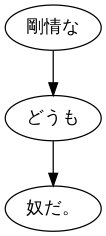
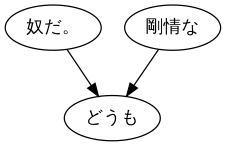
edge "どうも" -> "奴だ。": reversed
